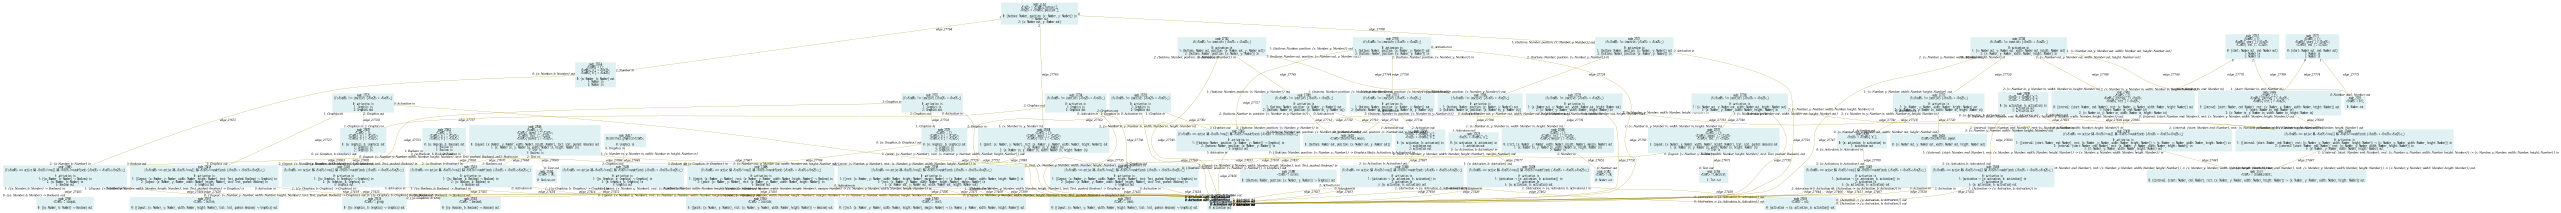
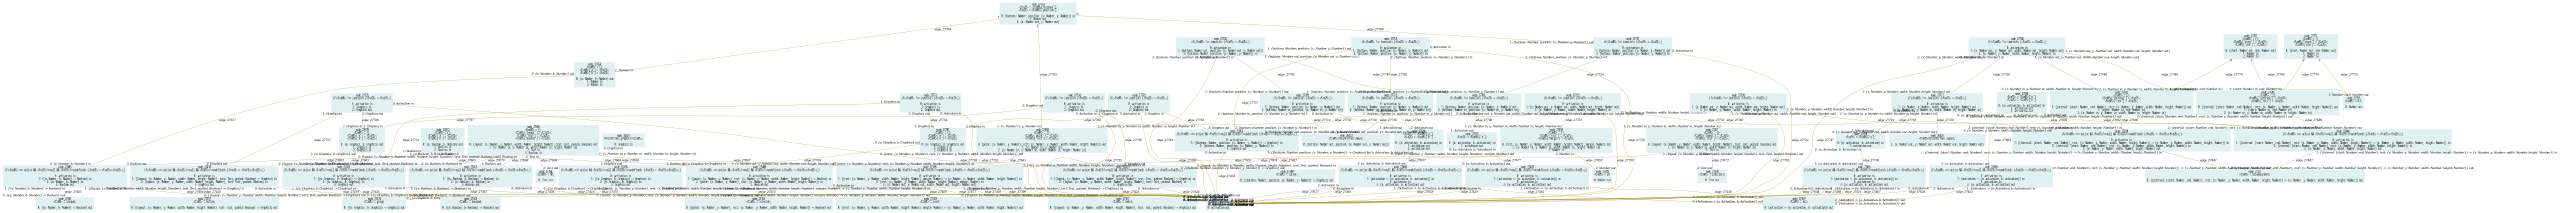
node "node_27394 <%=a0%> = OK; 0: Boolean out": label "node_27394 <%=a0%> = OK; 0: Boolean out" -> "node_27394 <%=a0%> = OK; 0: Text out"
